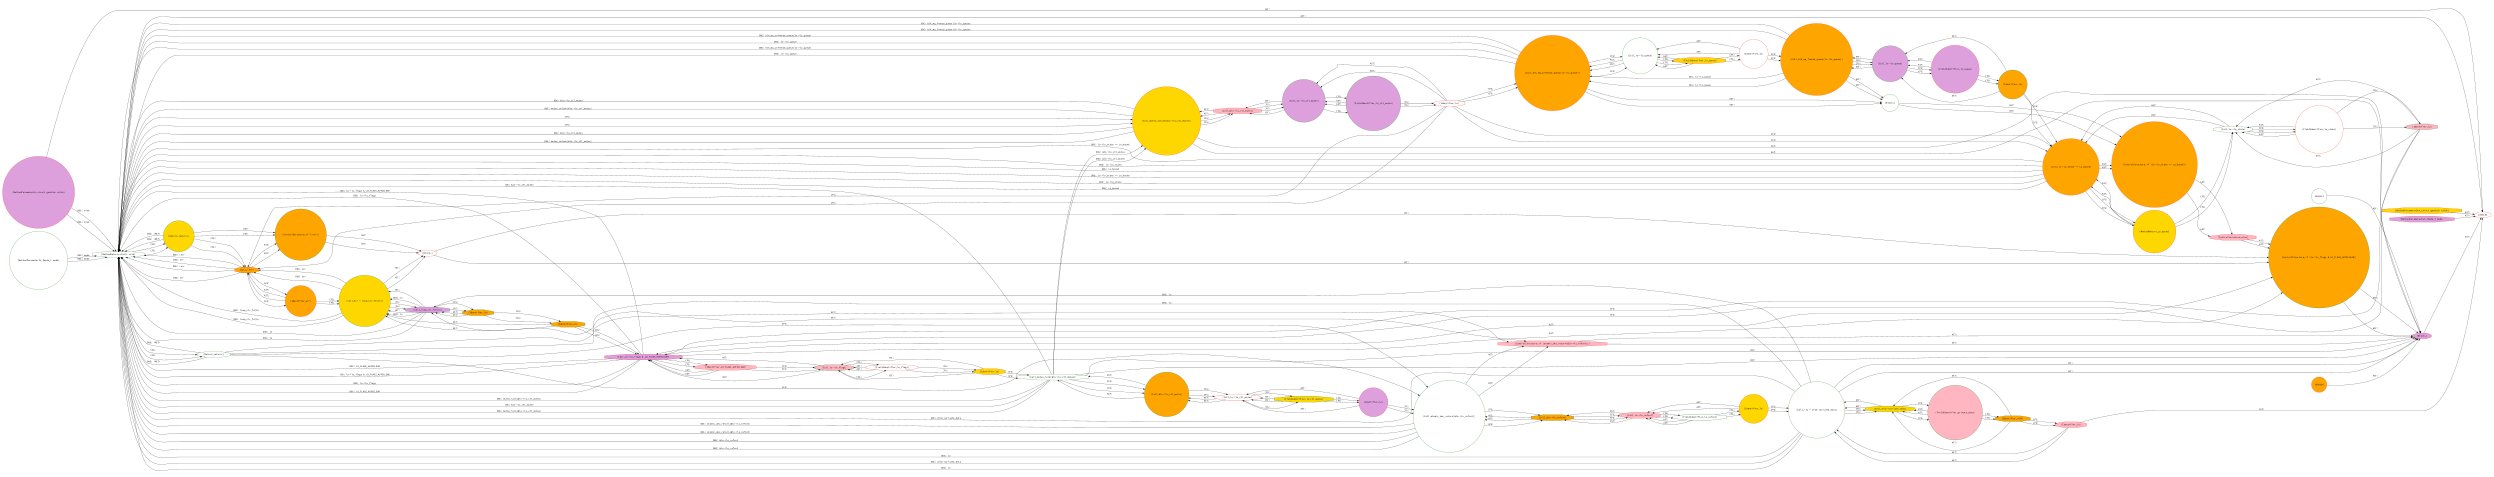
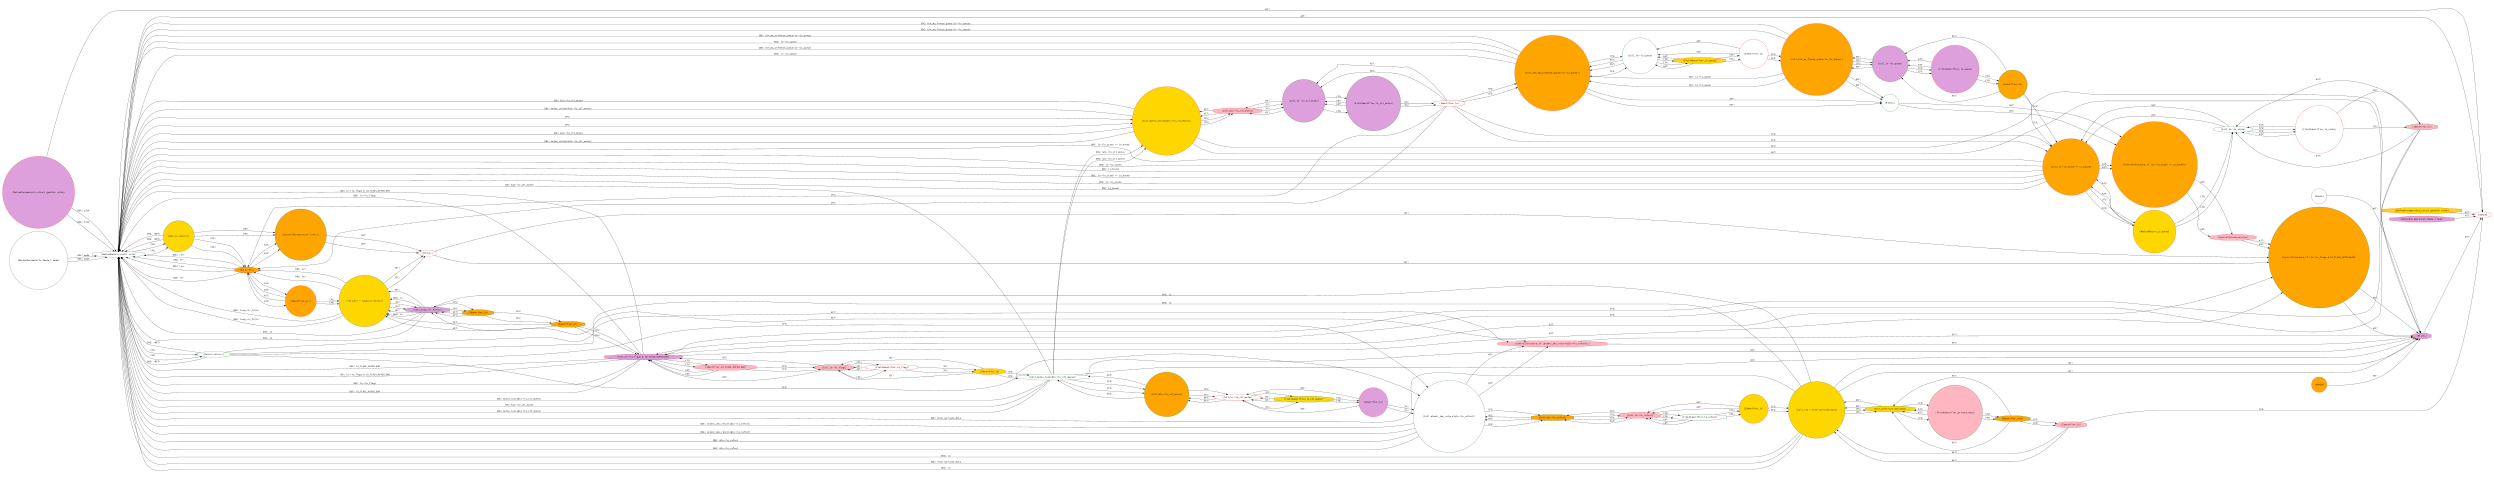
node "(Call,*lo = disk->private_data)": fillcolor white -> gold
